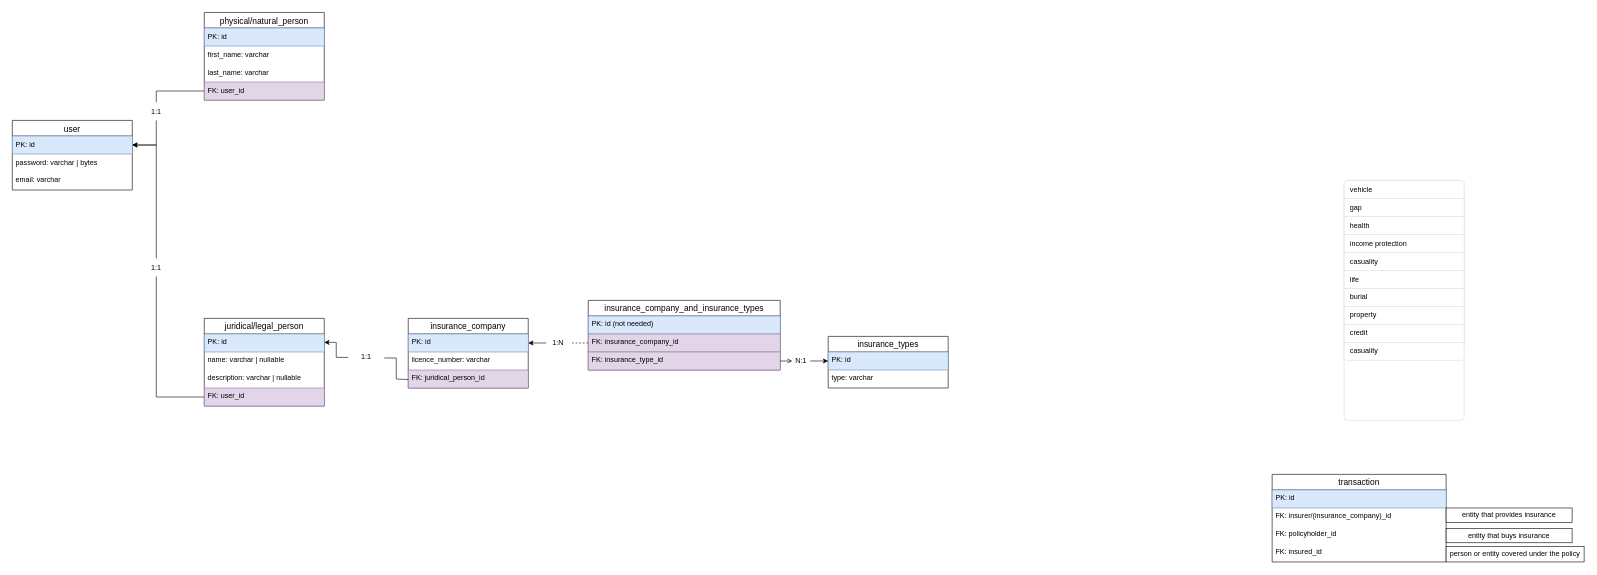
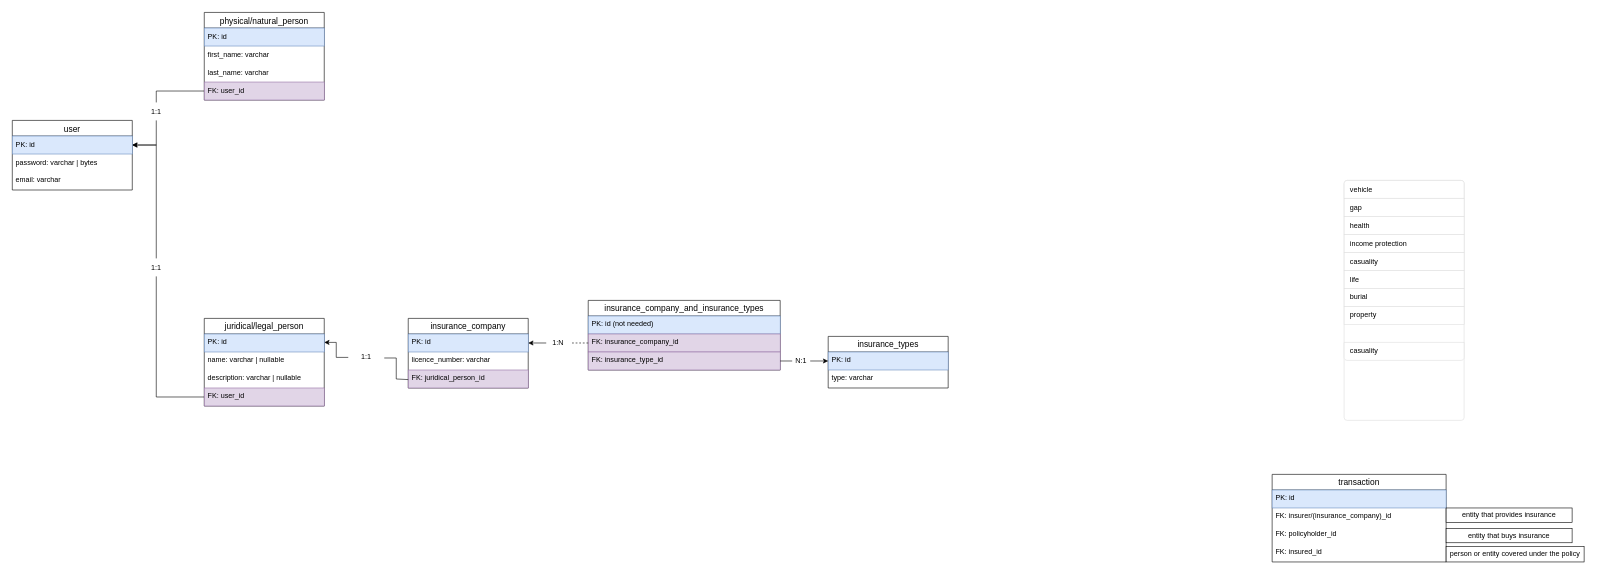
node "credit": removed
edge "FK: insurance_type_id" -> "N:1": arrowhead open -> none
